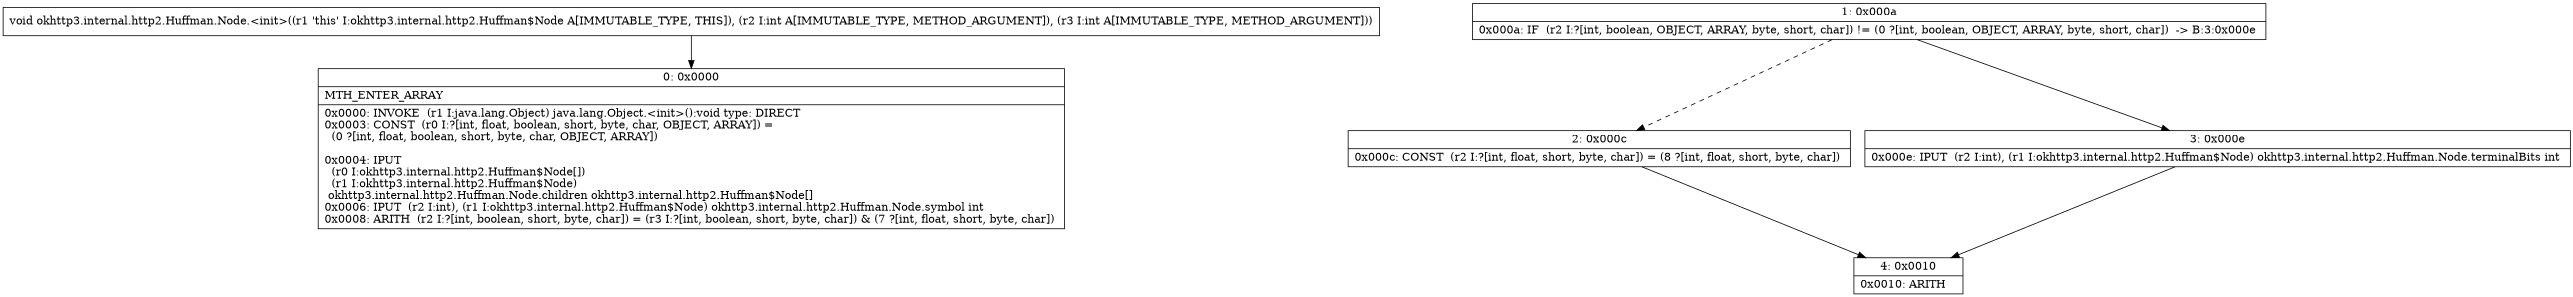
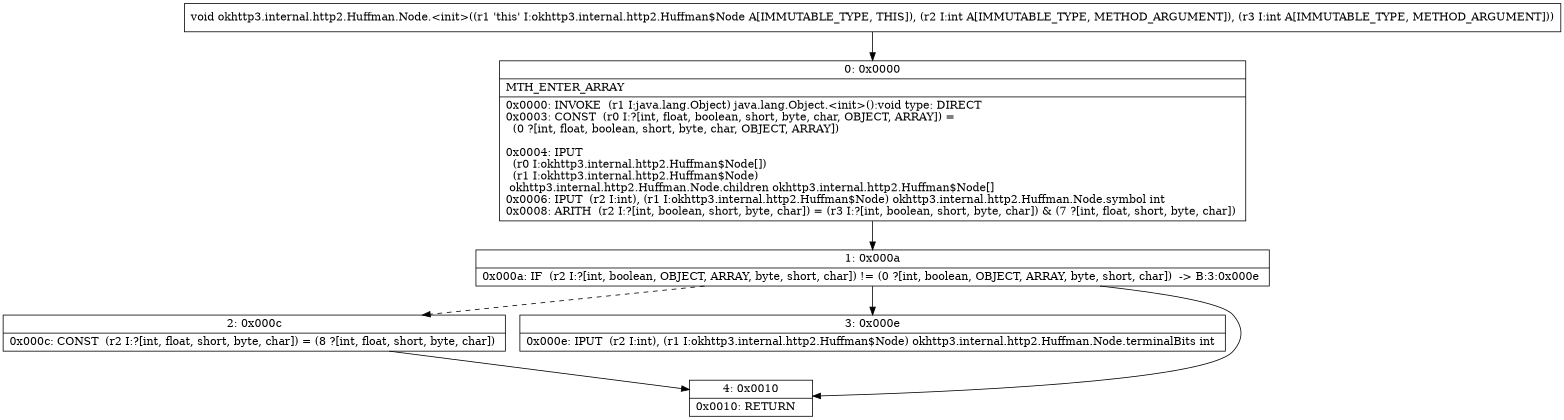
edge "3: 0x000e" -> "4: 0x0010": now "1: 0x000a" -> "4: 0x0010"
edge "0: 0x0000" -> "1: 0x000a": added
node "4: 0x0010": text "0x0010: ARITH" -> "0x0010: RETURN"
